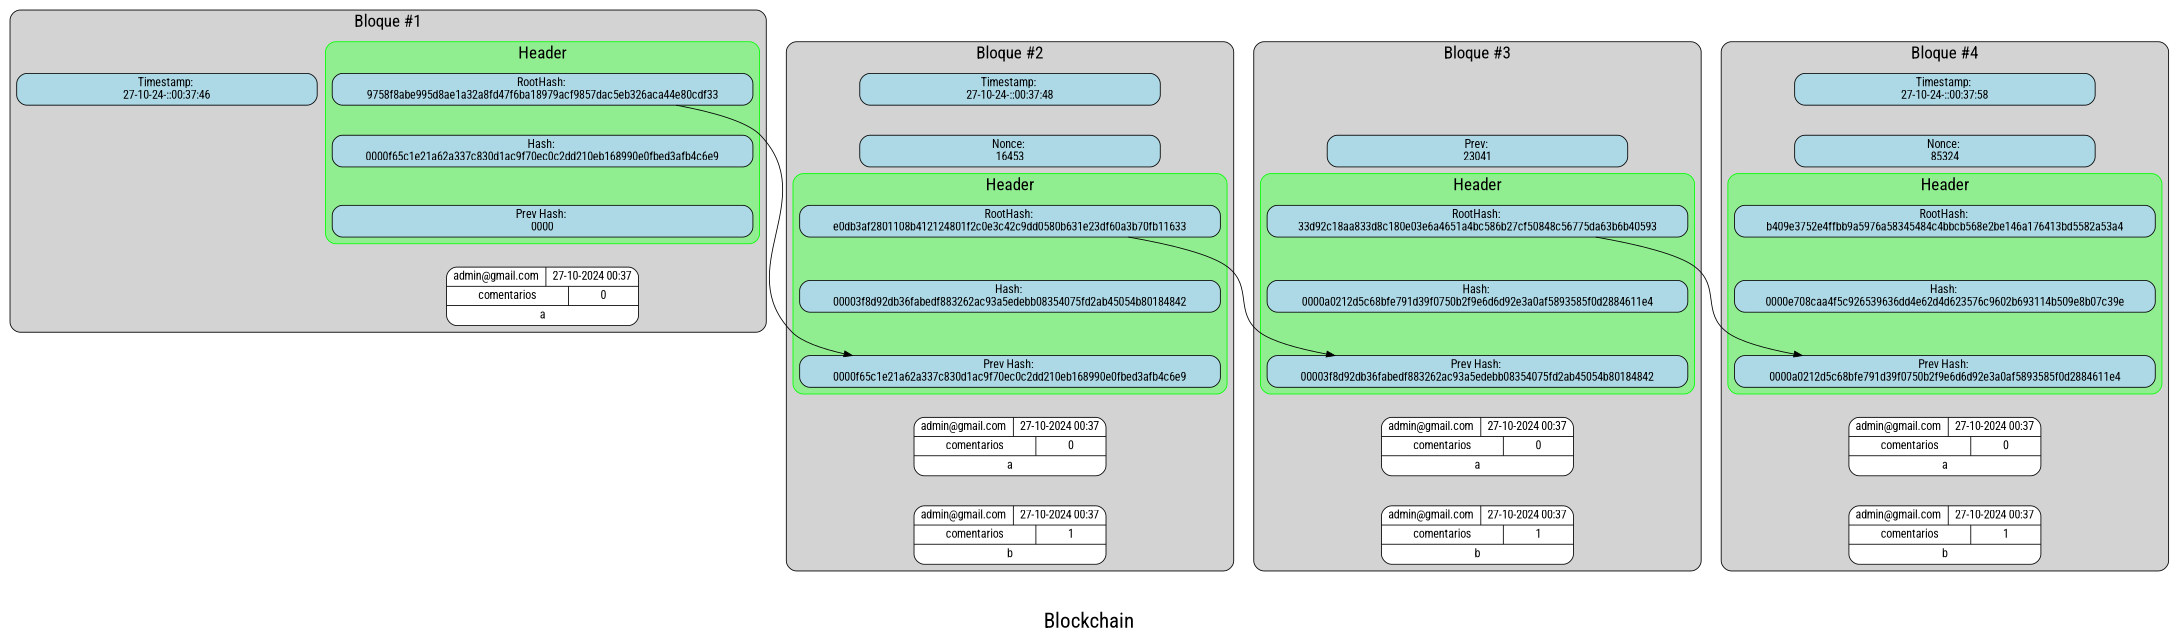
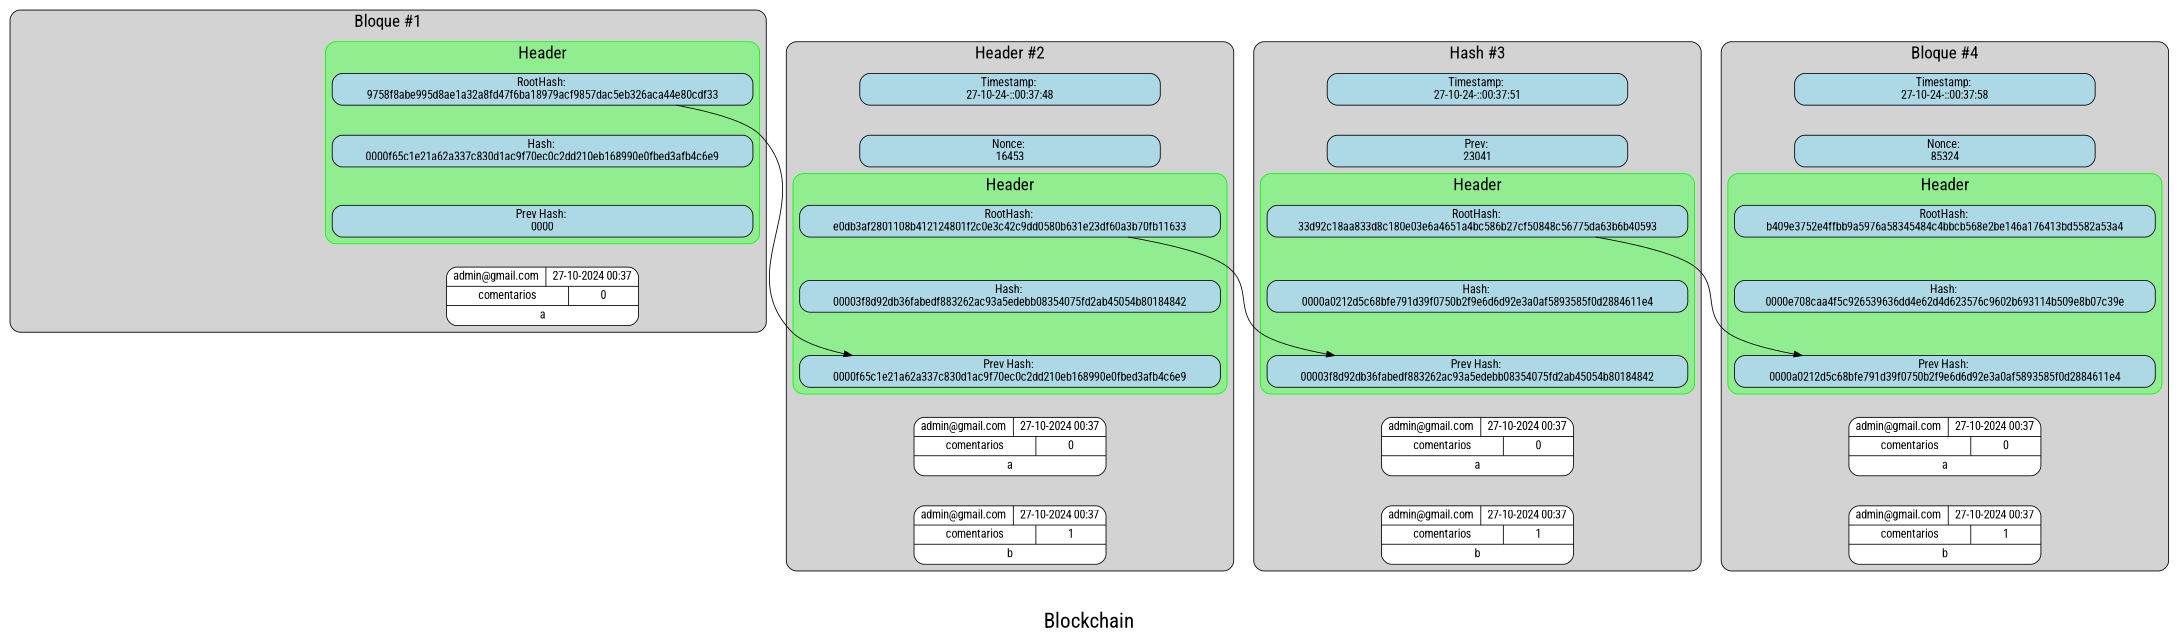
cluster "Bloque #2": label "Bloque #2" -> "Header #2"
cluster "Bloque #3": label "Bloque #3" -> "Hash #3"
node "Timestamp: 27-10-24-::00:37:46": removed
node "Timestamp: 27-10-24-::00:37:51": added
